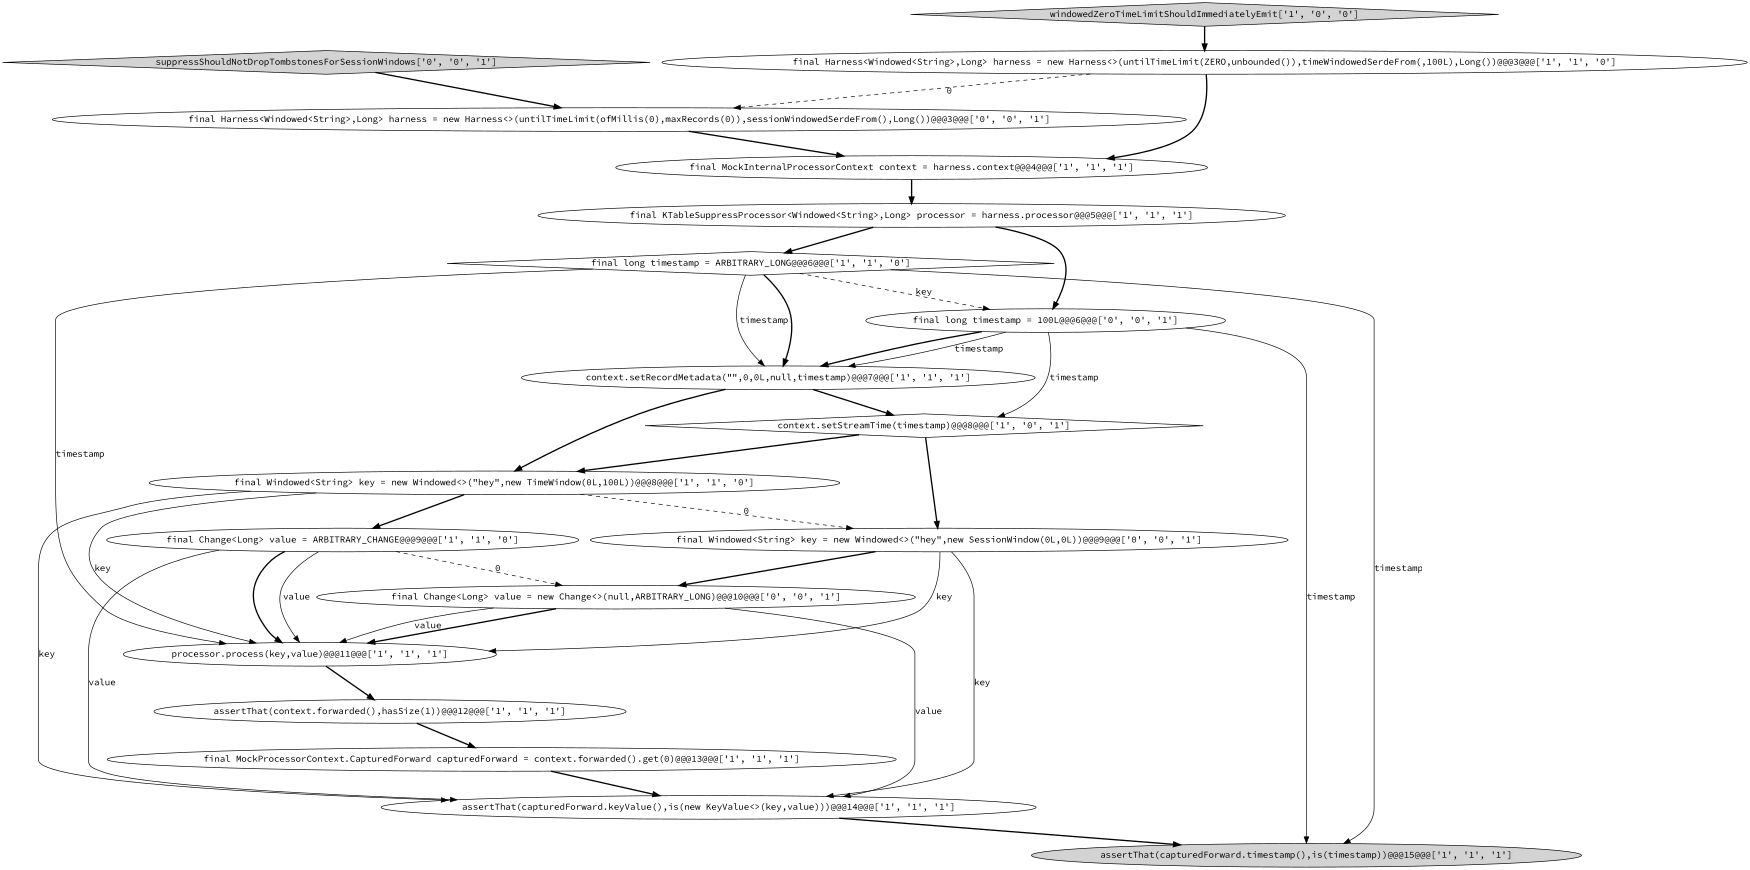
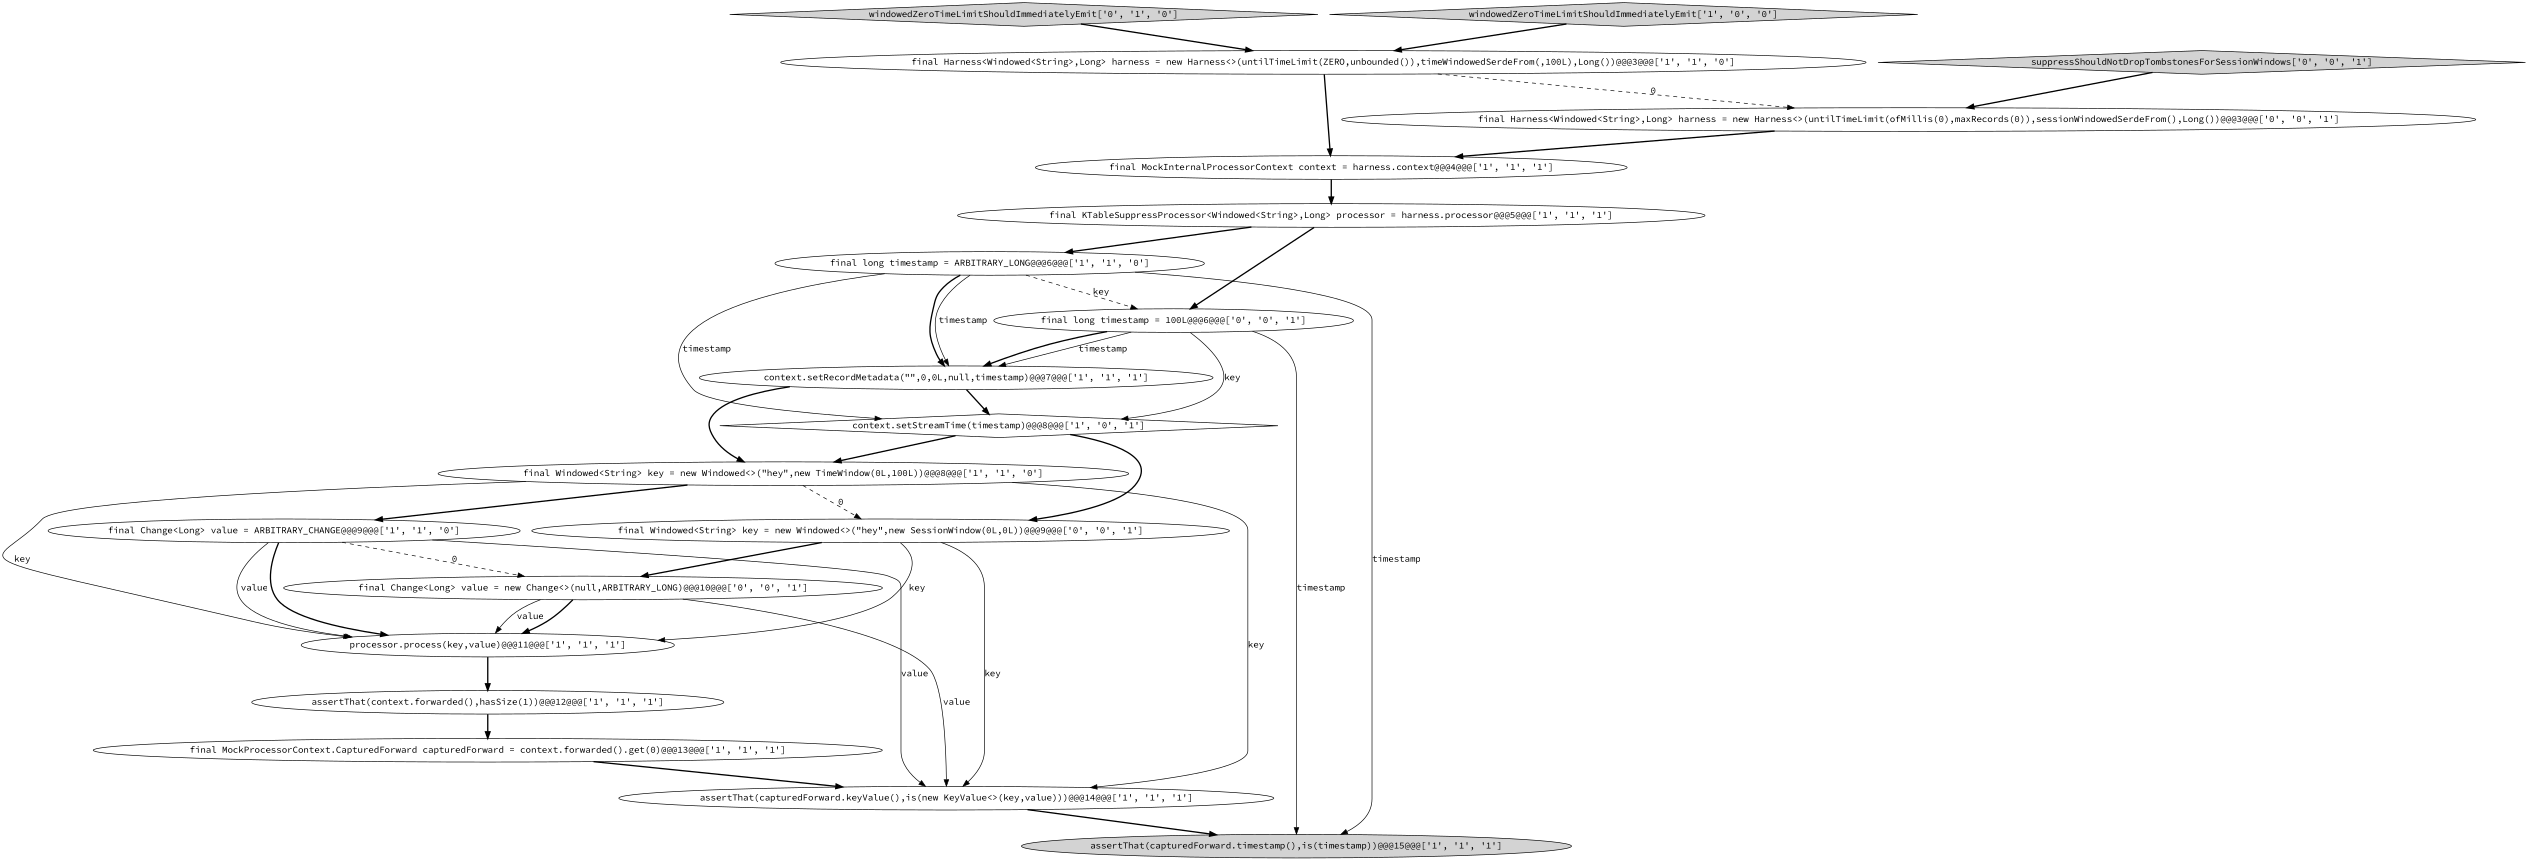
node "windowedZeroTimeLimitShouldImmediatelyEmit['0', '1', '0']": added
node "final long timestamp = ARBITRARY_LONG@@@6@@@['1', '1', '0']": shape diamond -> ellipse
edge "final long timestamp = ARBITRARY_LONG@@@6@@@['1', '1', '0']" -> "processor.process(key,value)@@@11@@@['1', '1', '1']": now "final long timestamp = ARBITRARY_LONG@@@6@@@['1', '1', '0']" -> "context.setStreamTime(timestamp)@@@8@@@['1', '0', '1']"
edge "final long timestamp = 100L@@@6@@@['0', '0', '1']" -> "context.setStreamTime(timestamp)@@@8@@@['1', '0', '1']": label "timestamp" -> "key"
